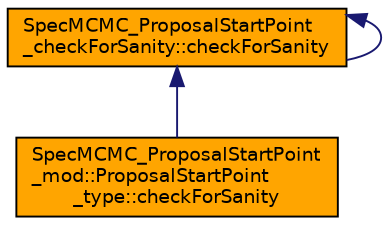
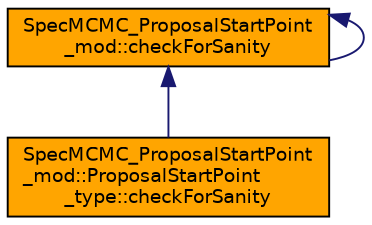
node "SpecMCMC_ProposalStartPoint _checkForSanity::checkForSanity": label "SpecMCMC_ProposalStartPoint _checkForSanity::checkForSanity" -> "SpecMCMC_ProposalStartPoint _mod::checkForSanity"
